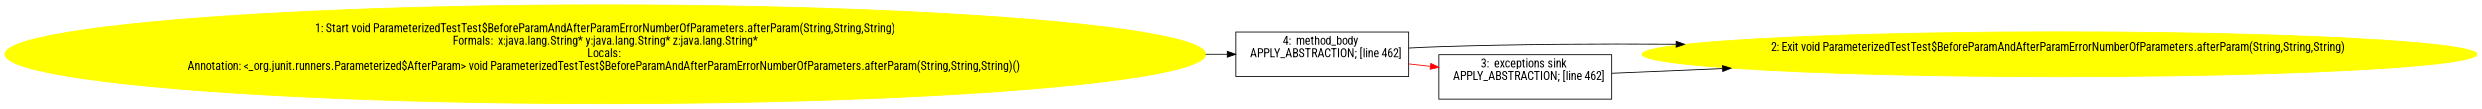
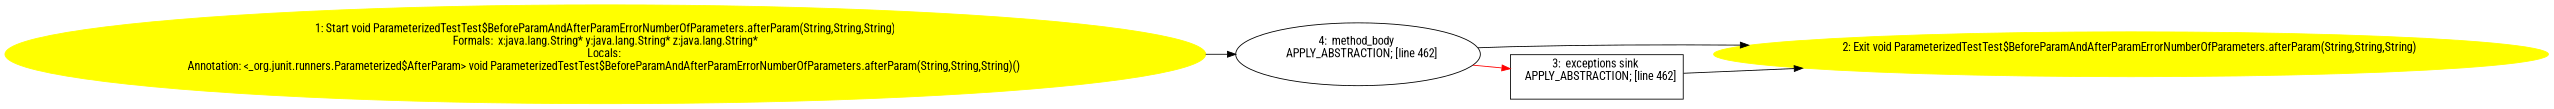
node "4:  method_body APPLY_ABSTRACTION; [line 462]": shape box -> ellipse
